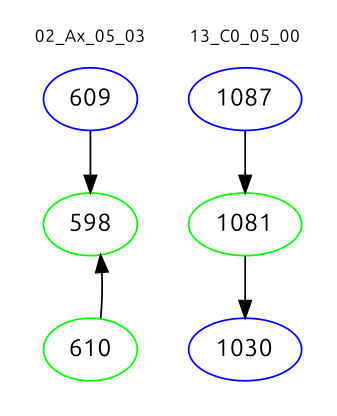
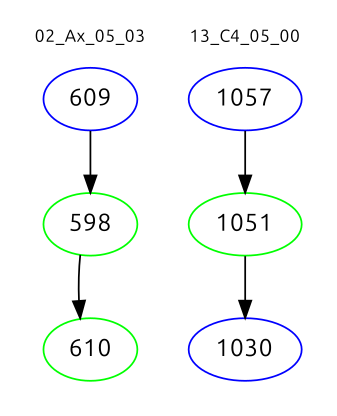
cluster "13_C0_05_00": label "13_C0_05_00" -> "13_C4_05_00"
node "1087": label "1087" -> "1057"
node "1081": label "1081" -> "1051"
edge "610" -> "598": reversed
